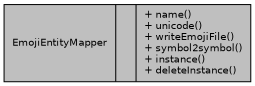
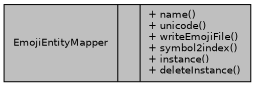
node "EmojiEntityMapper": text "+ symbol2symbol()" -> "+ symbol2index()"
